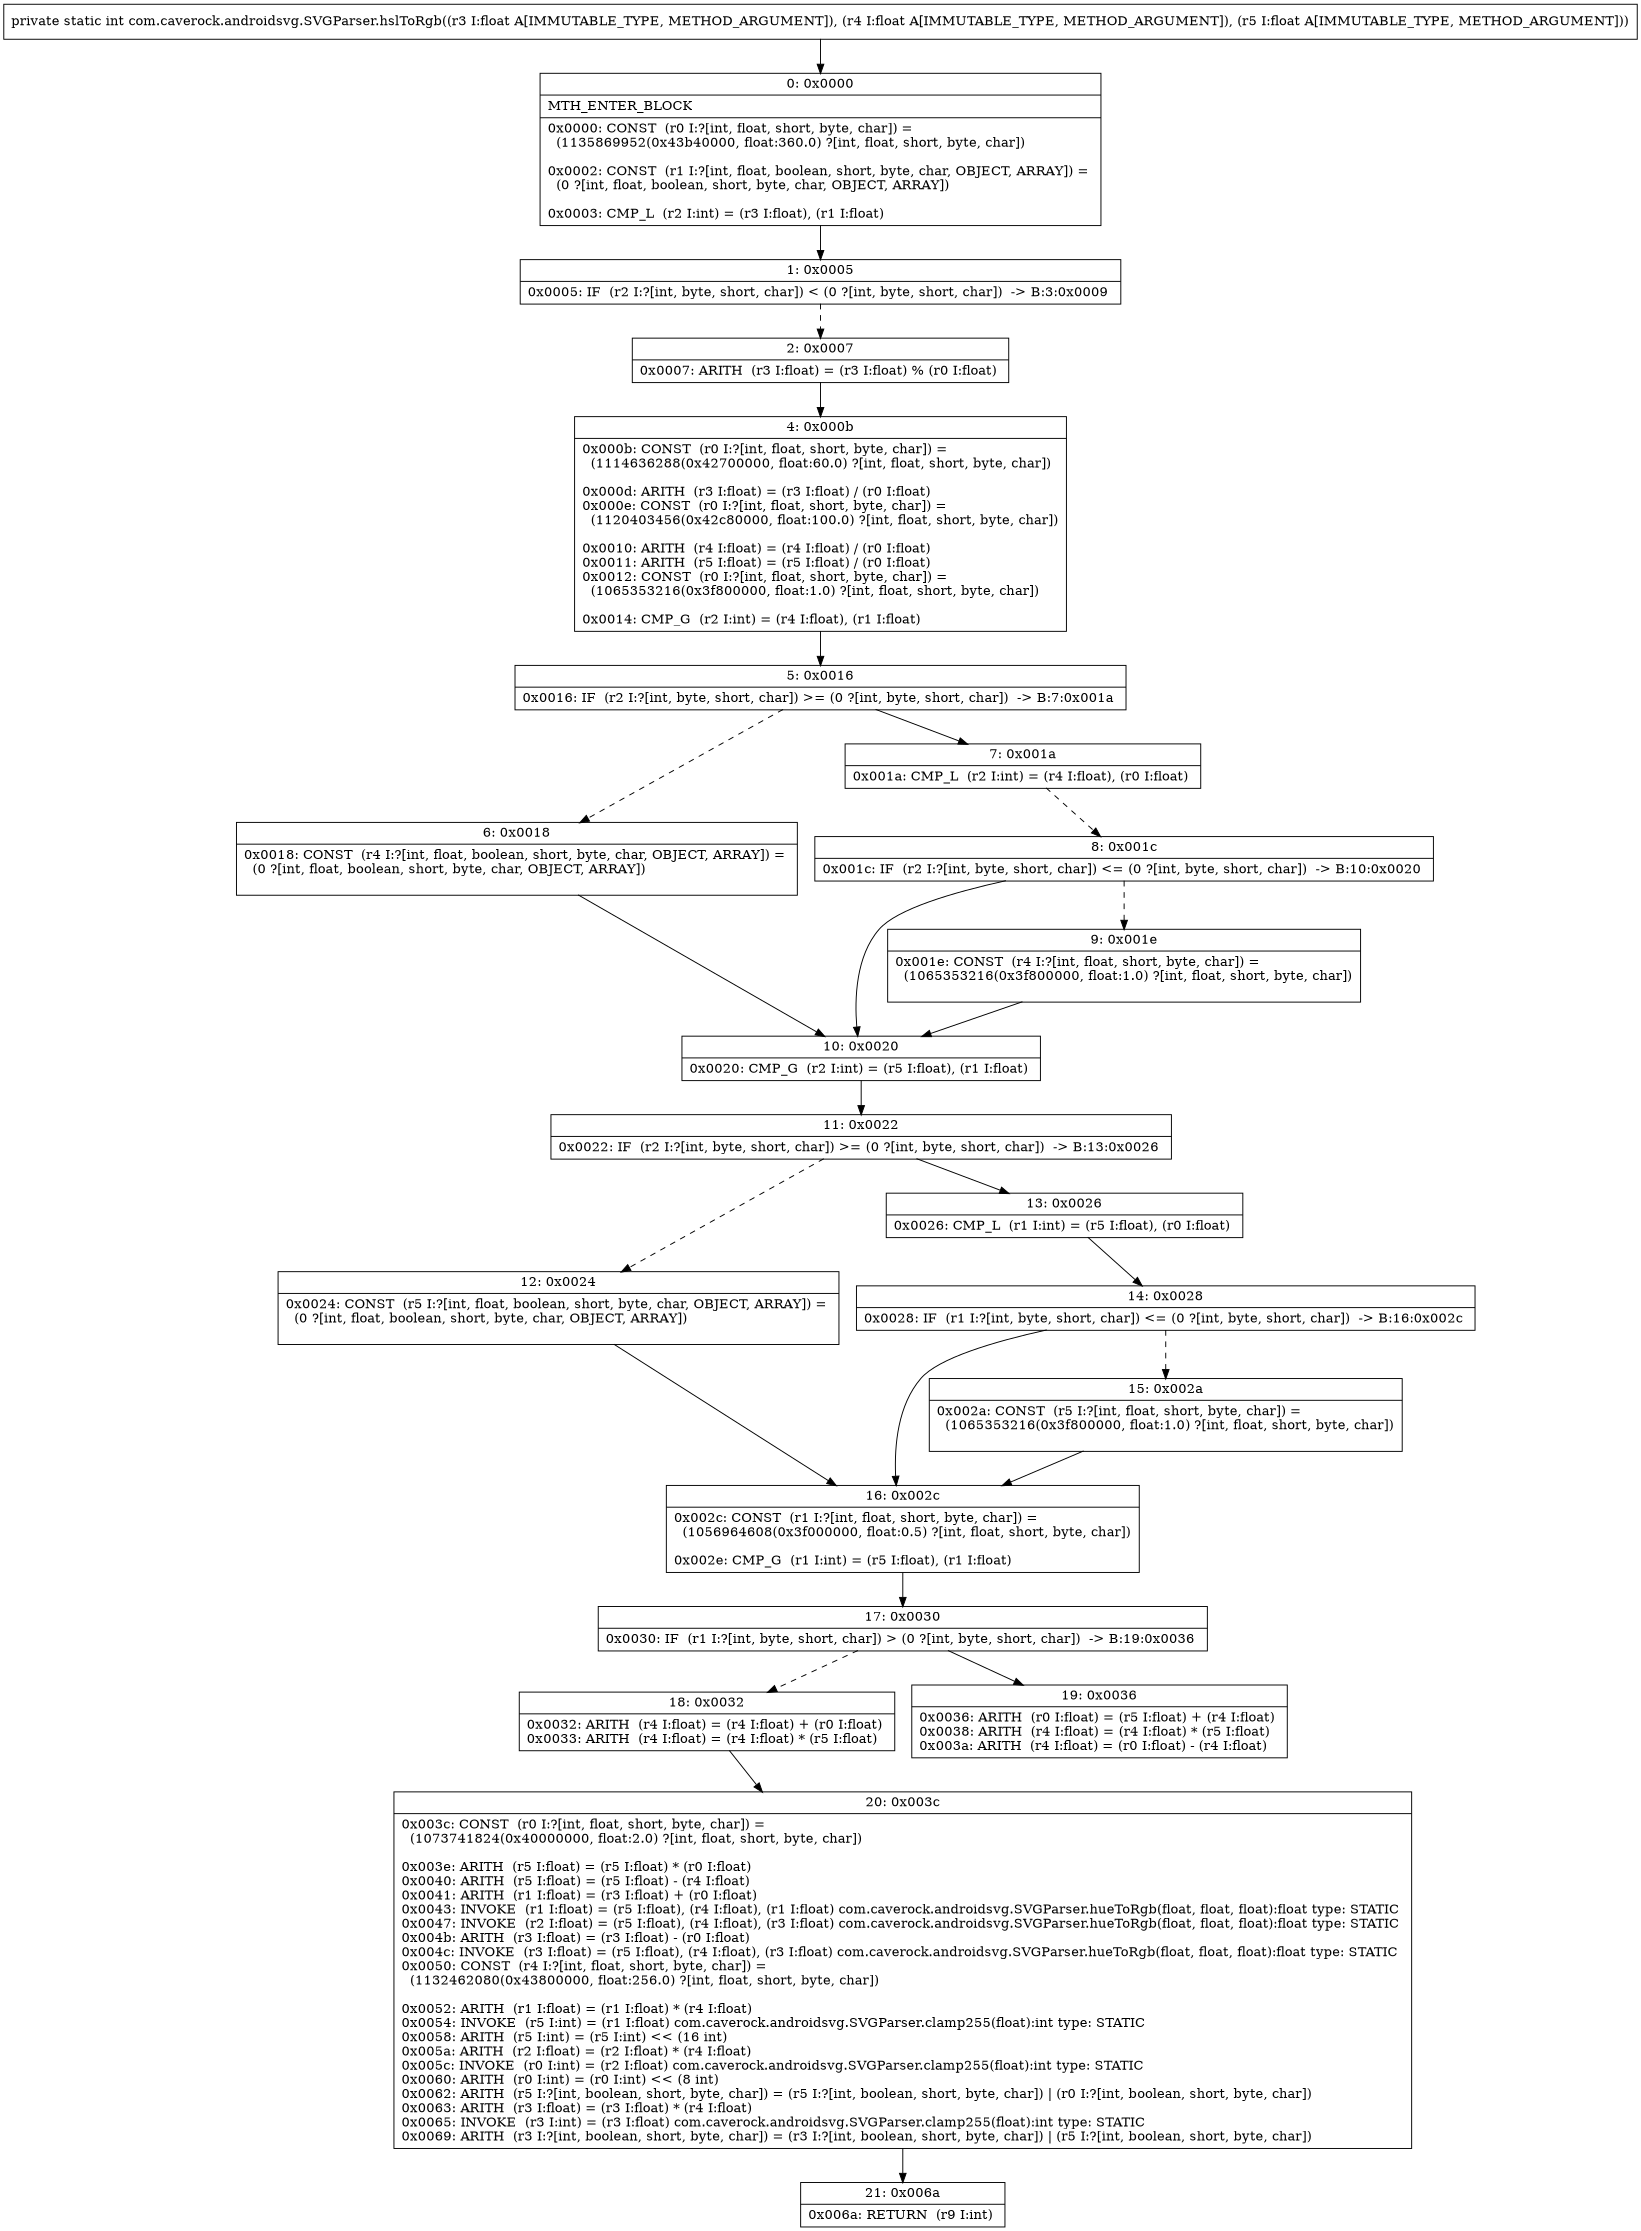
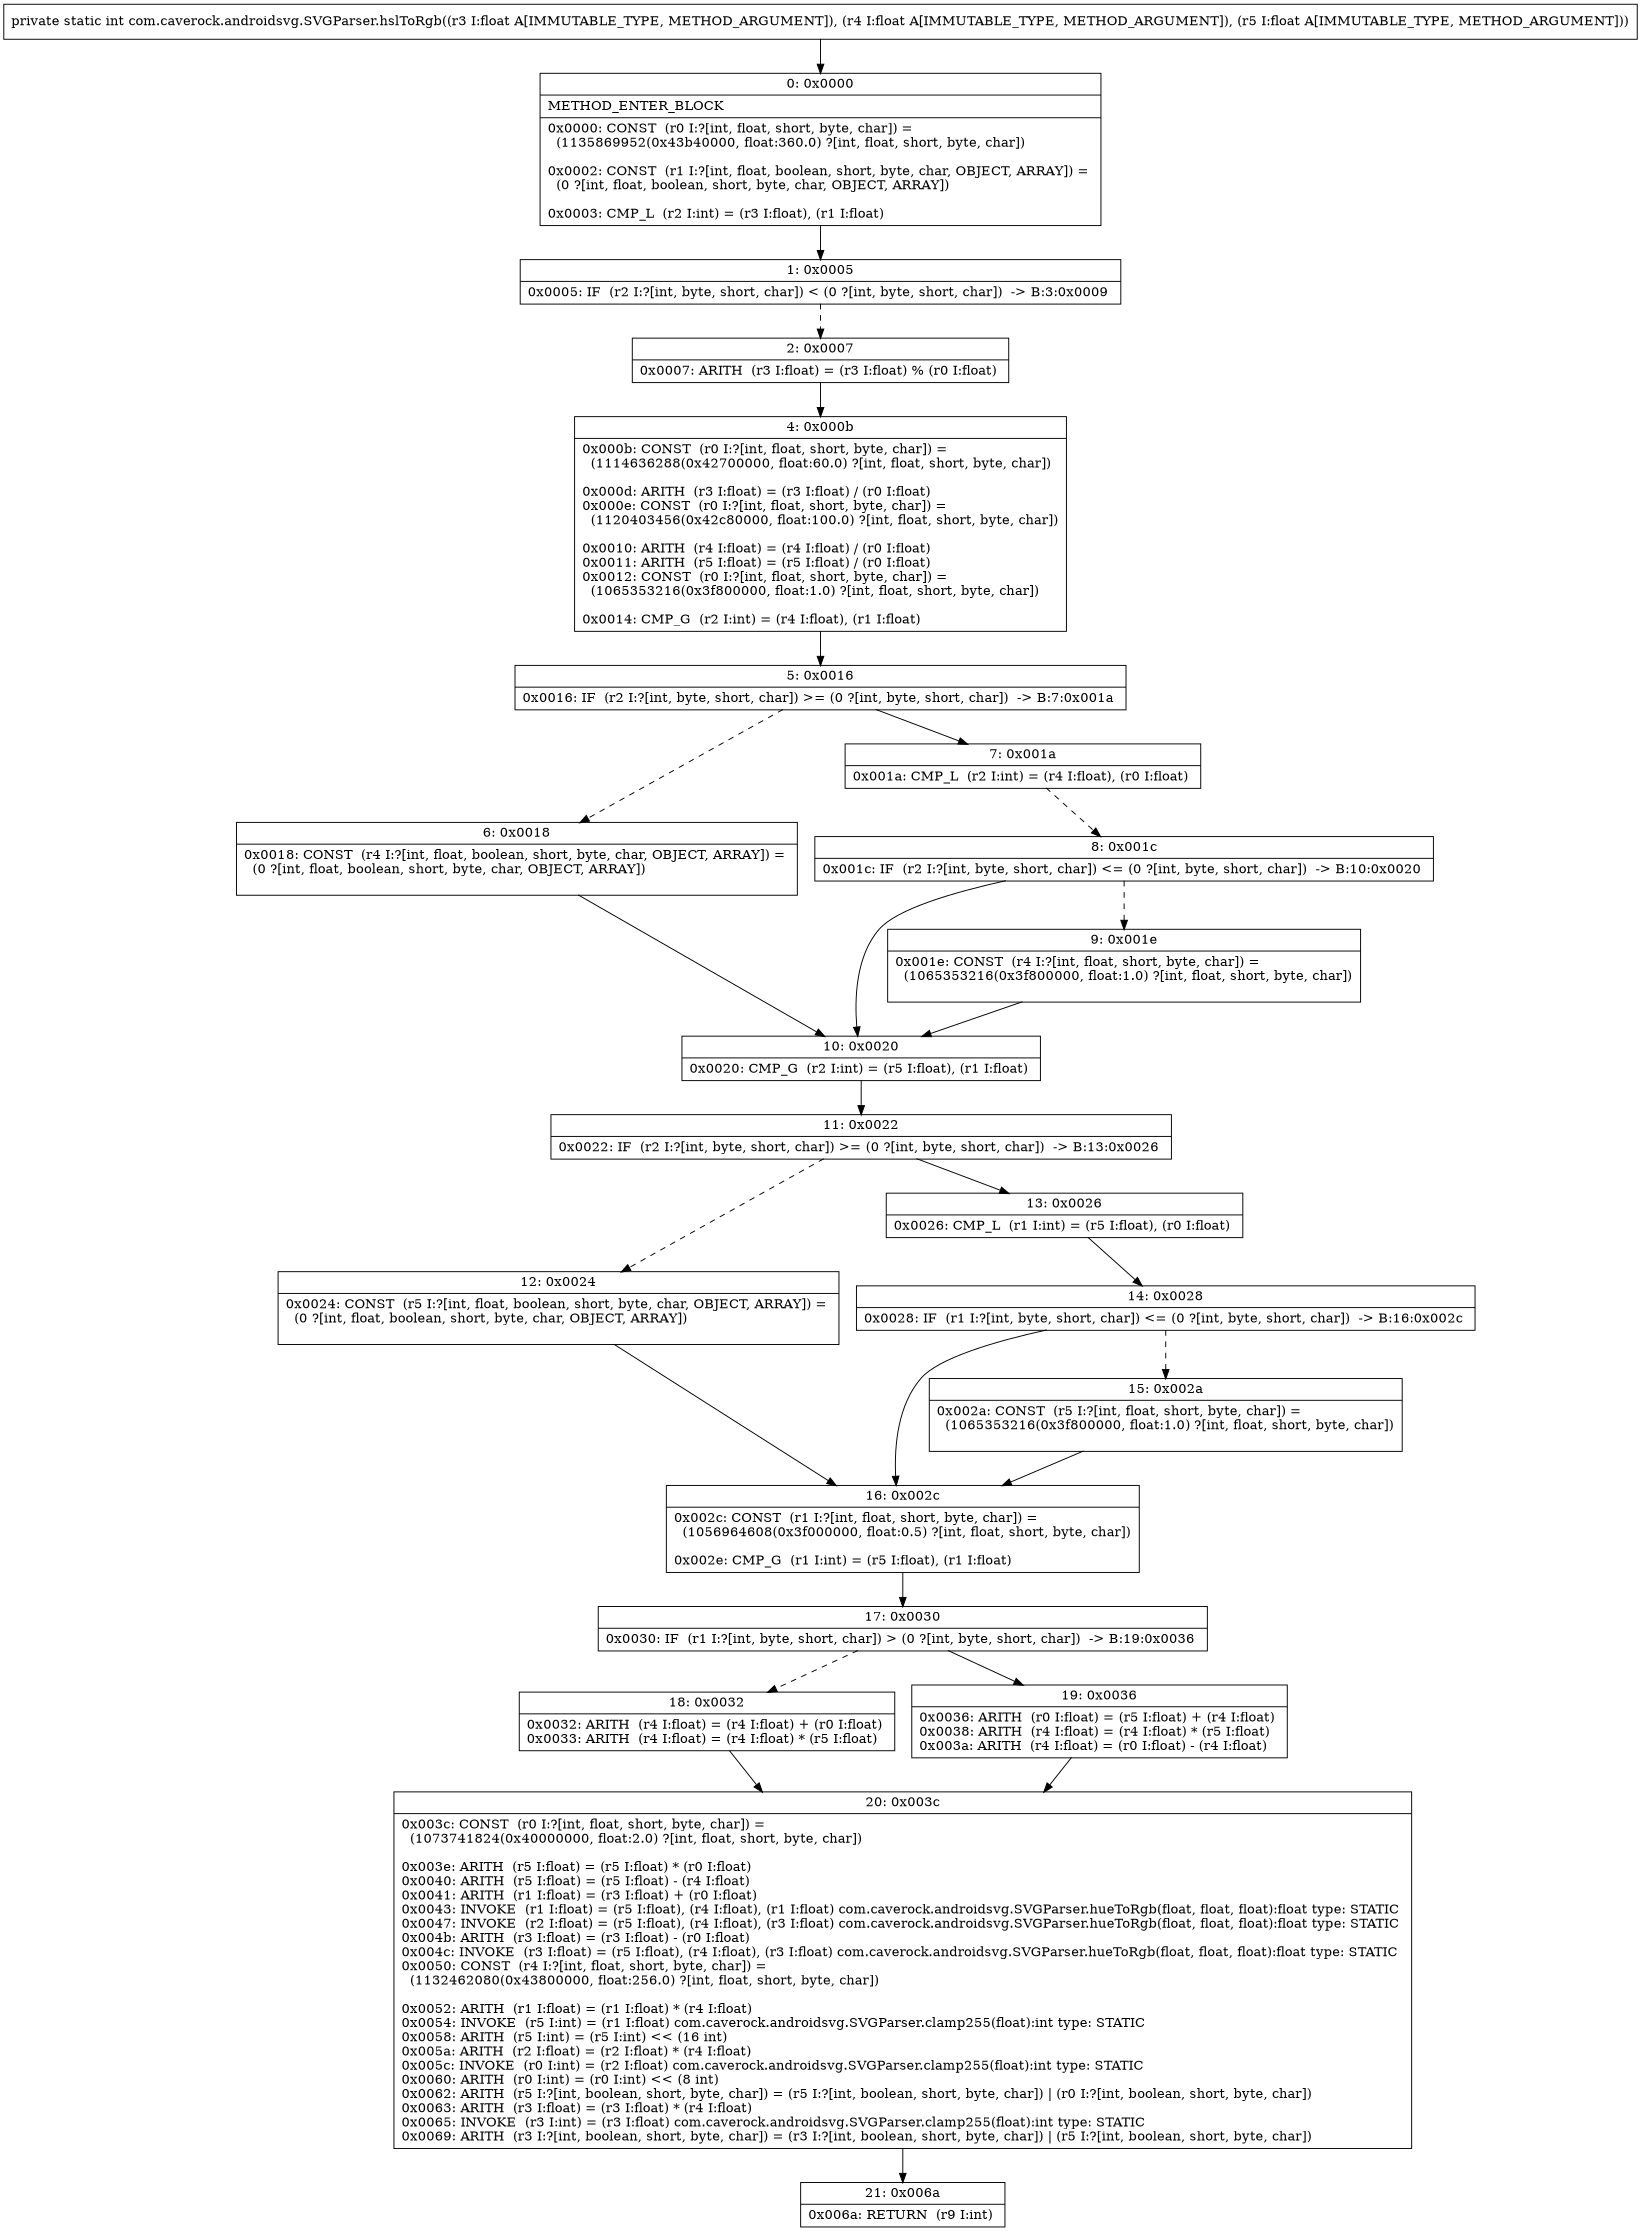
node "0: 0x0000": text "MTH_ENTER_BLOCK" -> "METHOD_ENTER_BLOCK"
edge "19: 0x0036" -> "20: 0x003c": added
